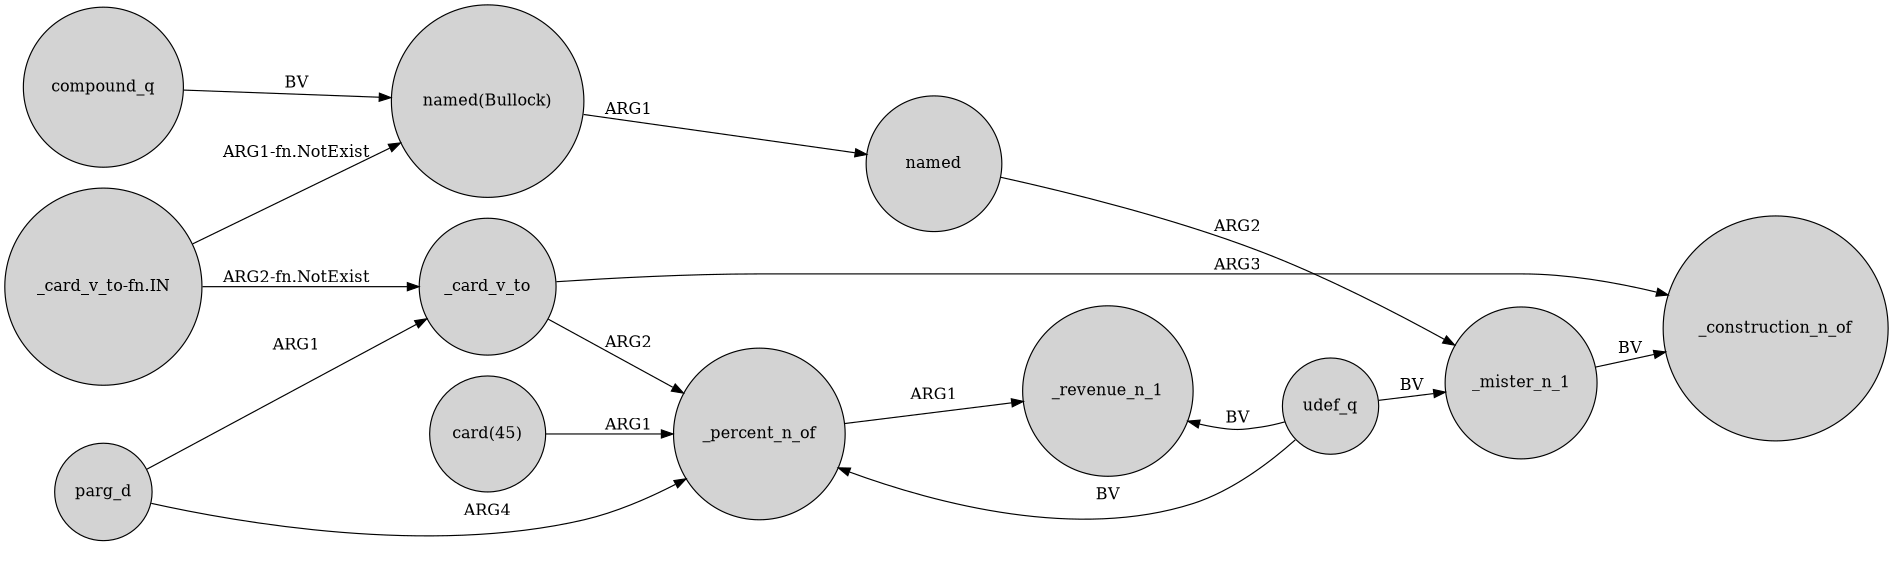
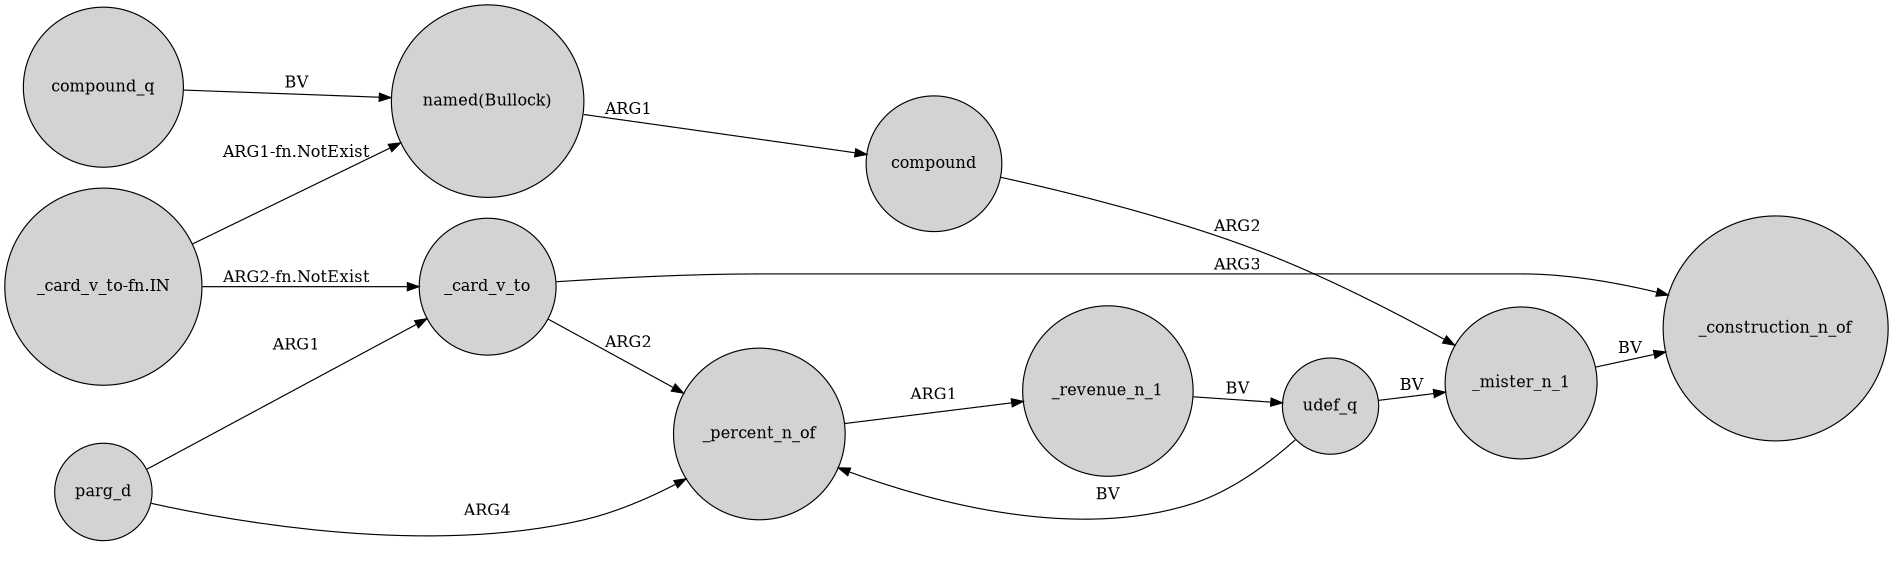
node "named": label "named" -> "compound"
edge "udef_q" -> "_revenue_n_1": reversed
node "card(45)": removed
